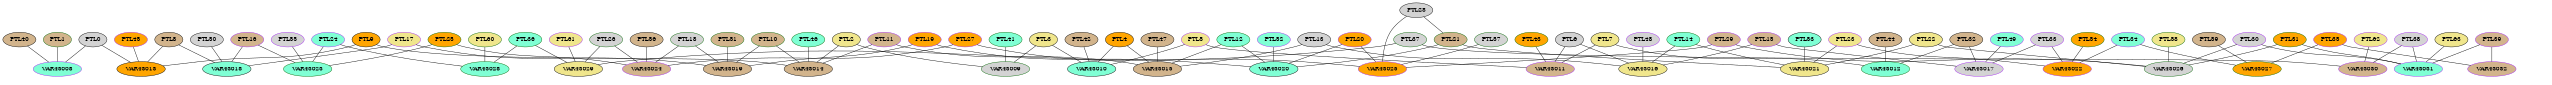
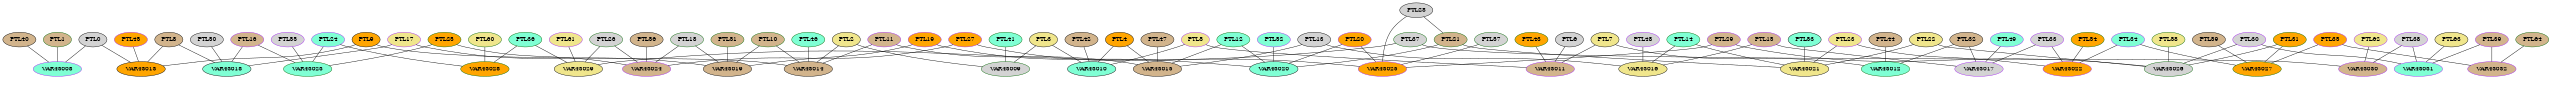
node "PTL64": added
edge "PTL6" -- "VAR43016": removed
edge "PTL31" -- "VAR43031": now "PTL31" -- "VAR43027"
node "VAR43028": fillcolor aquamarine -> orange
